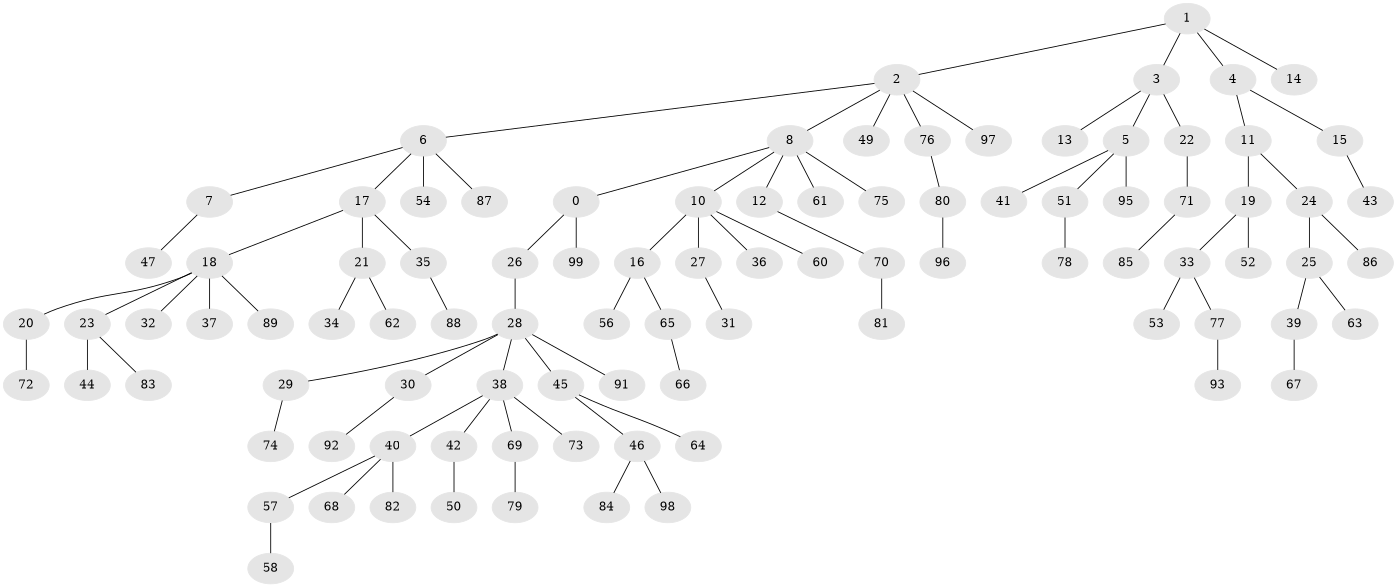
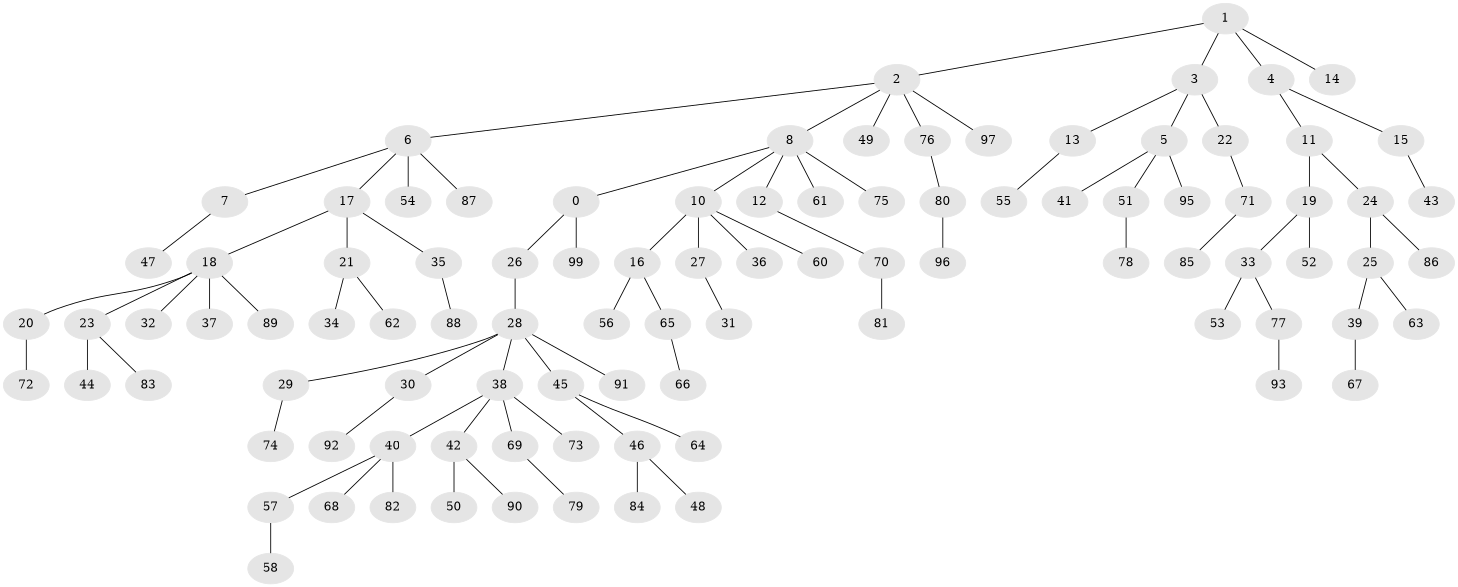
node "55": added
node "90": added
node "98": label "98" -> "48"
